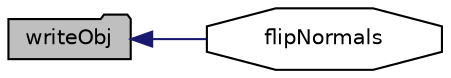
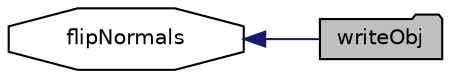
edge "flipNormals" -> "writeObj": reversed
